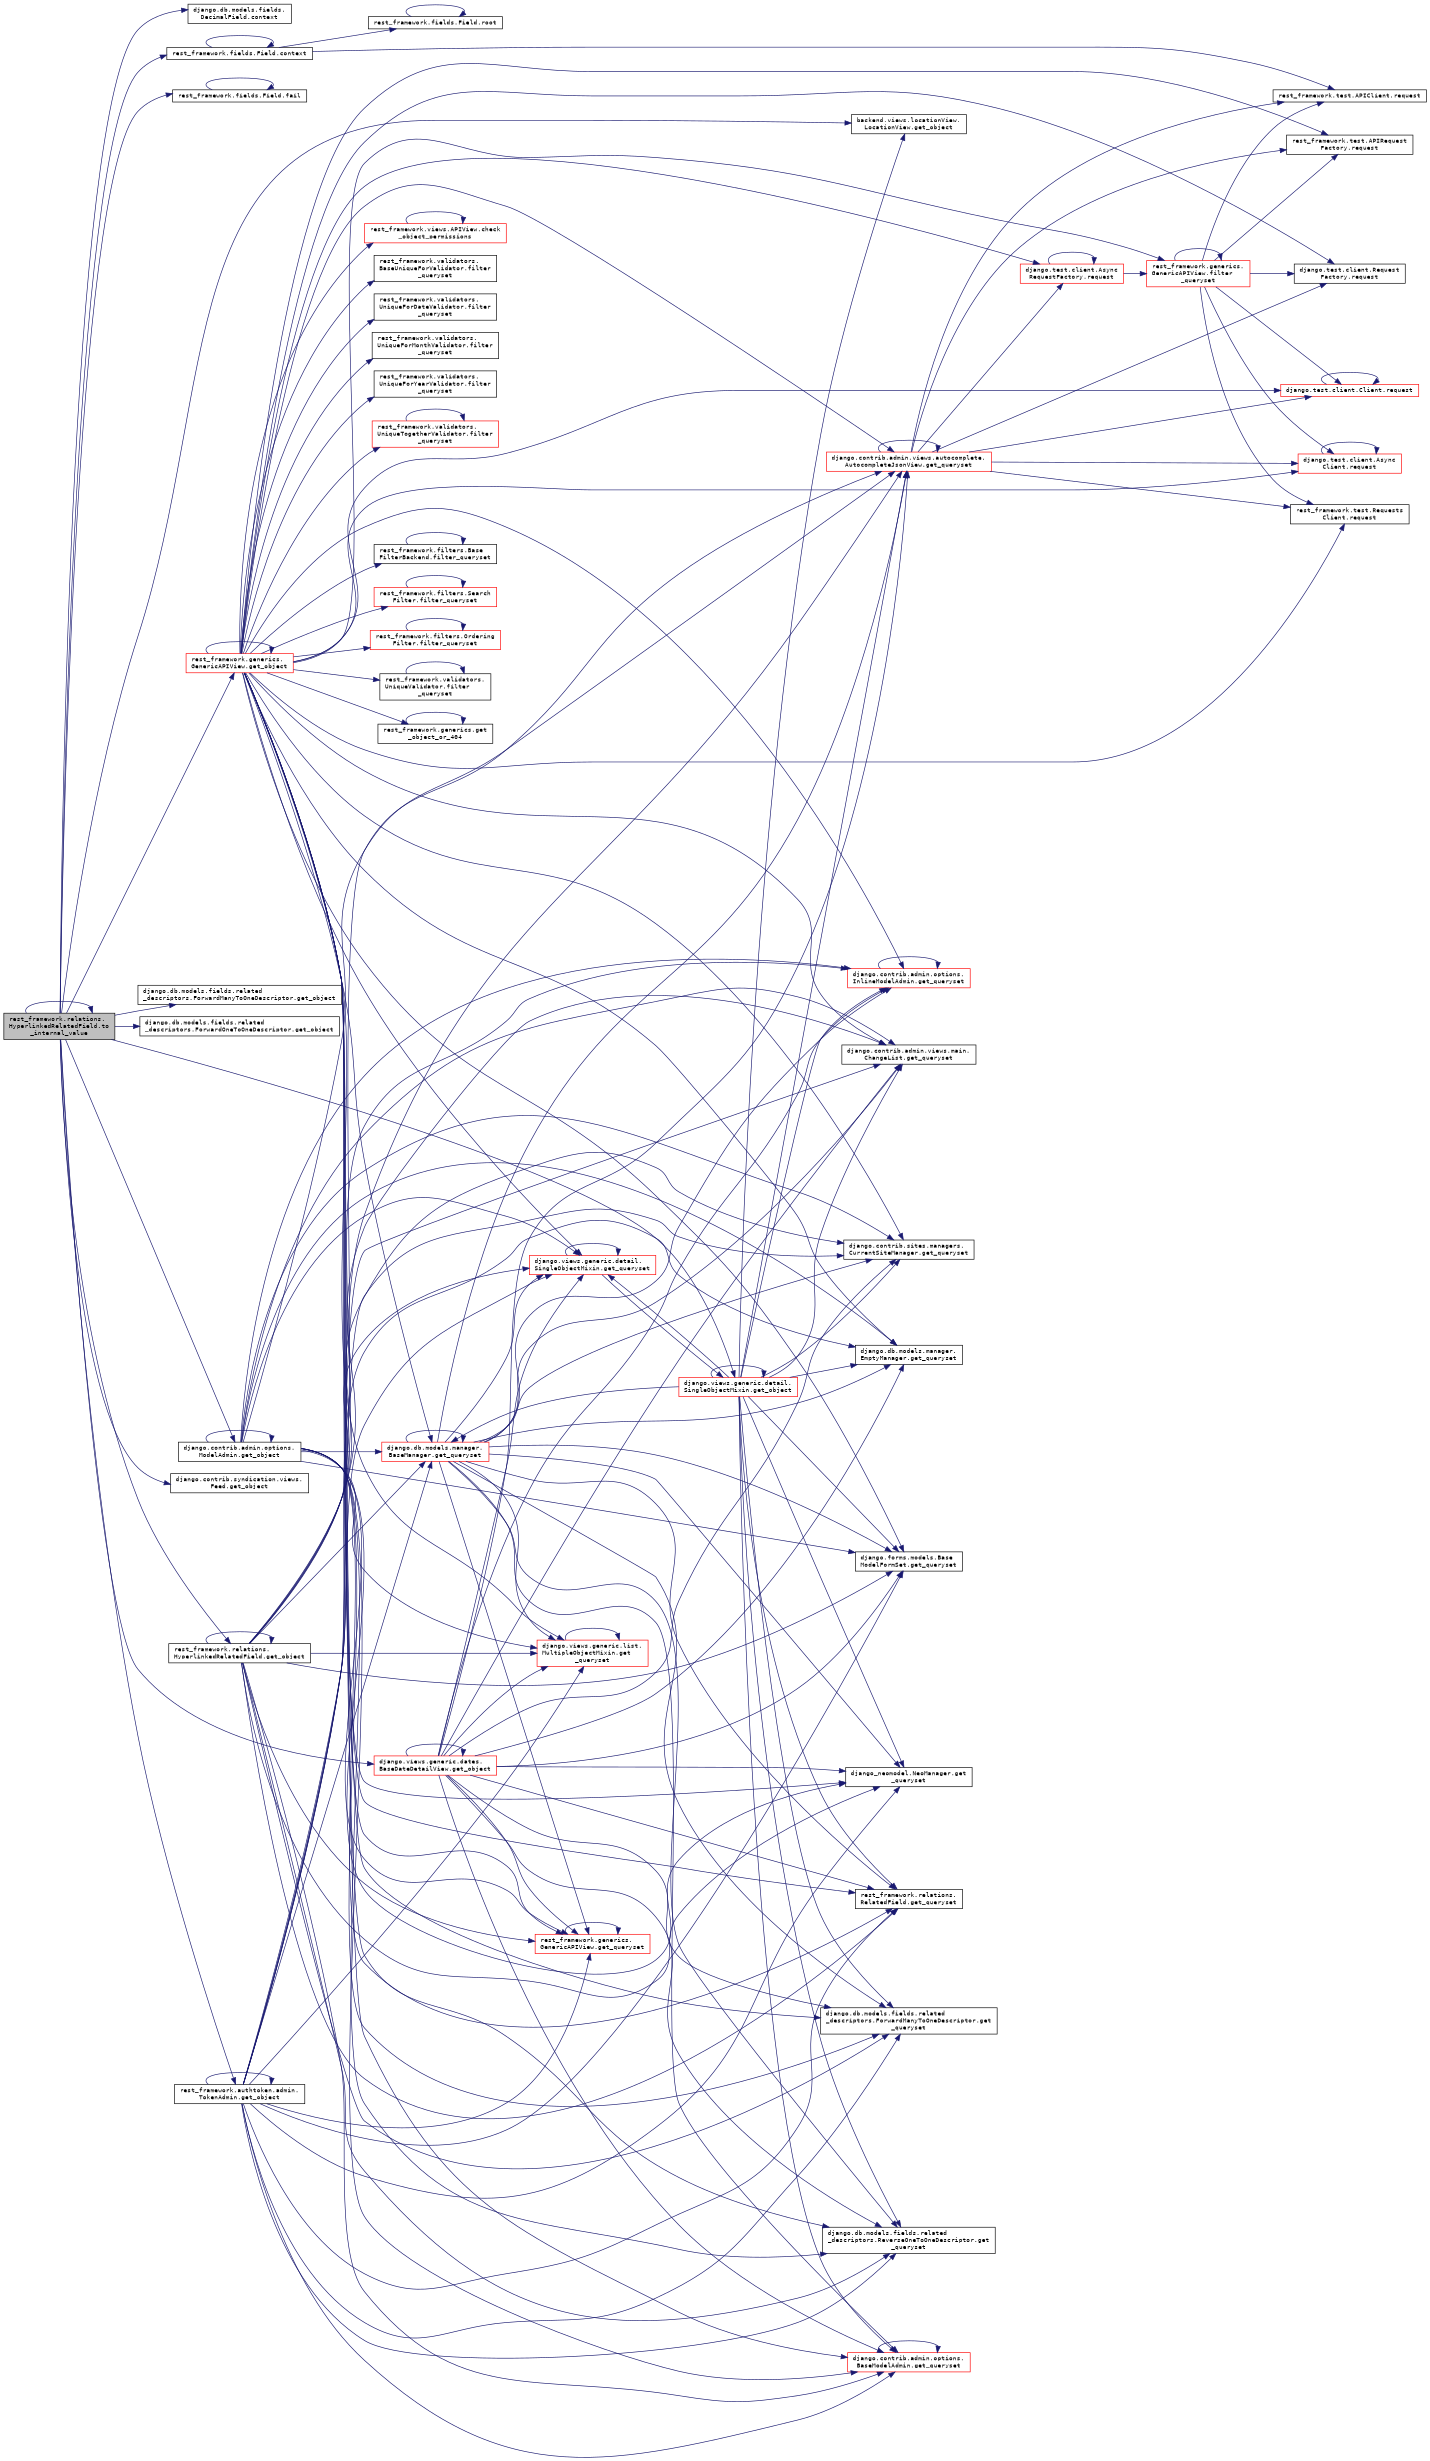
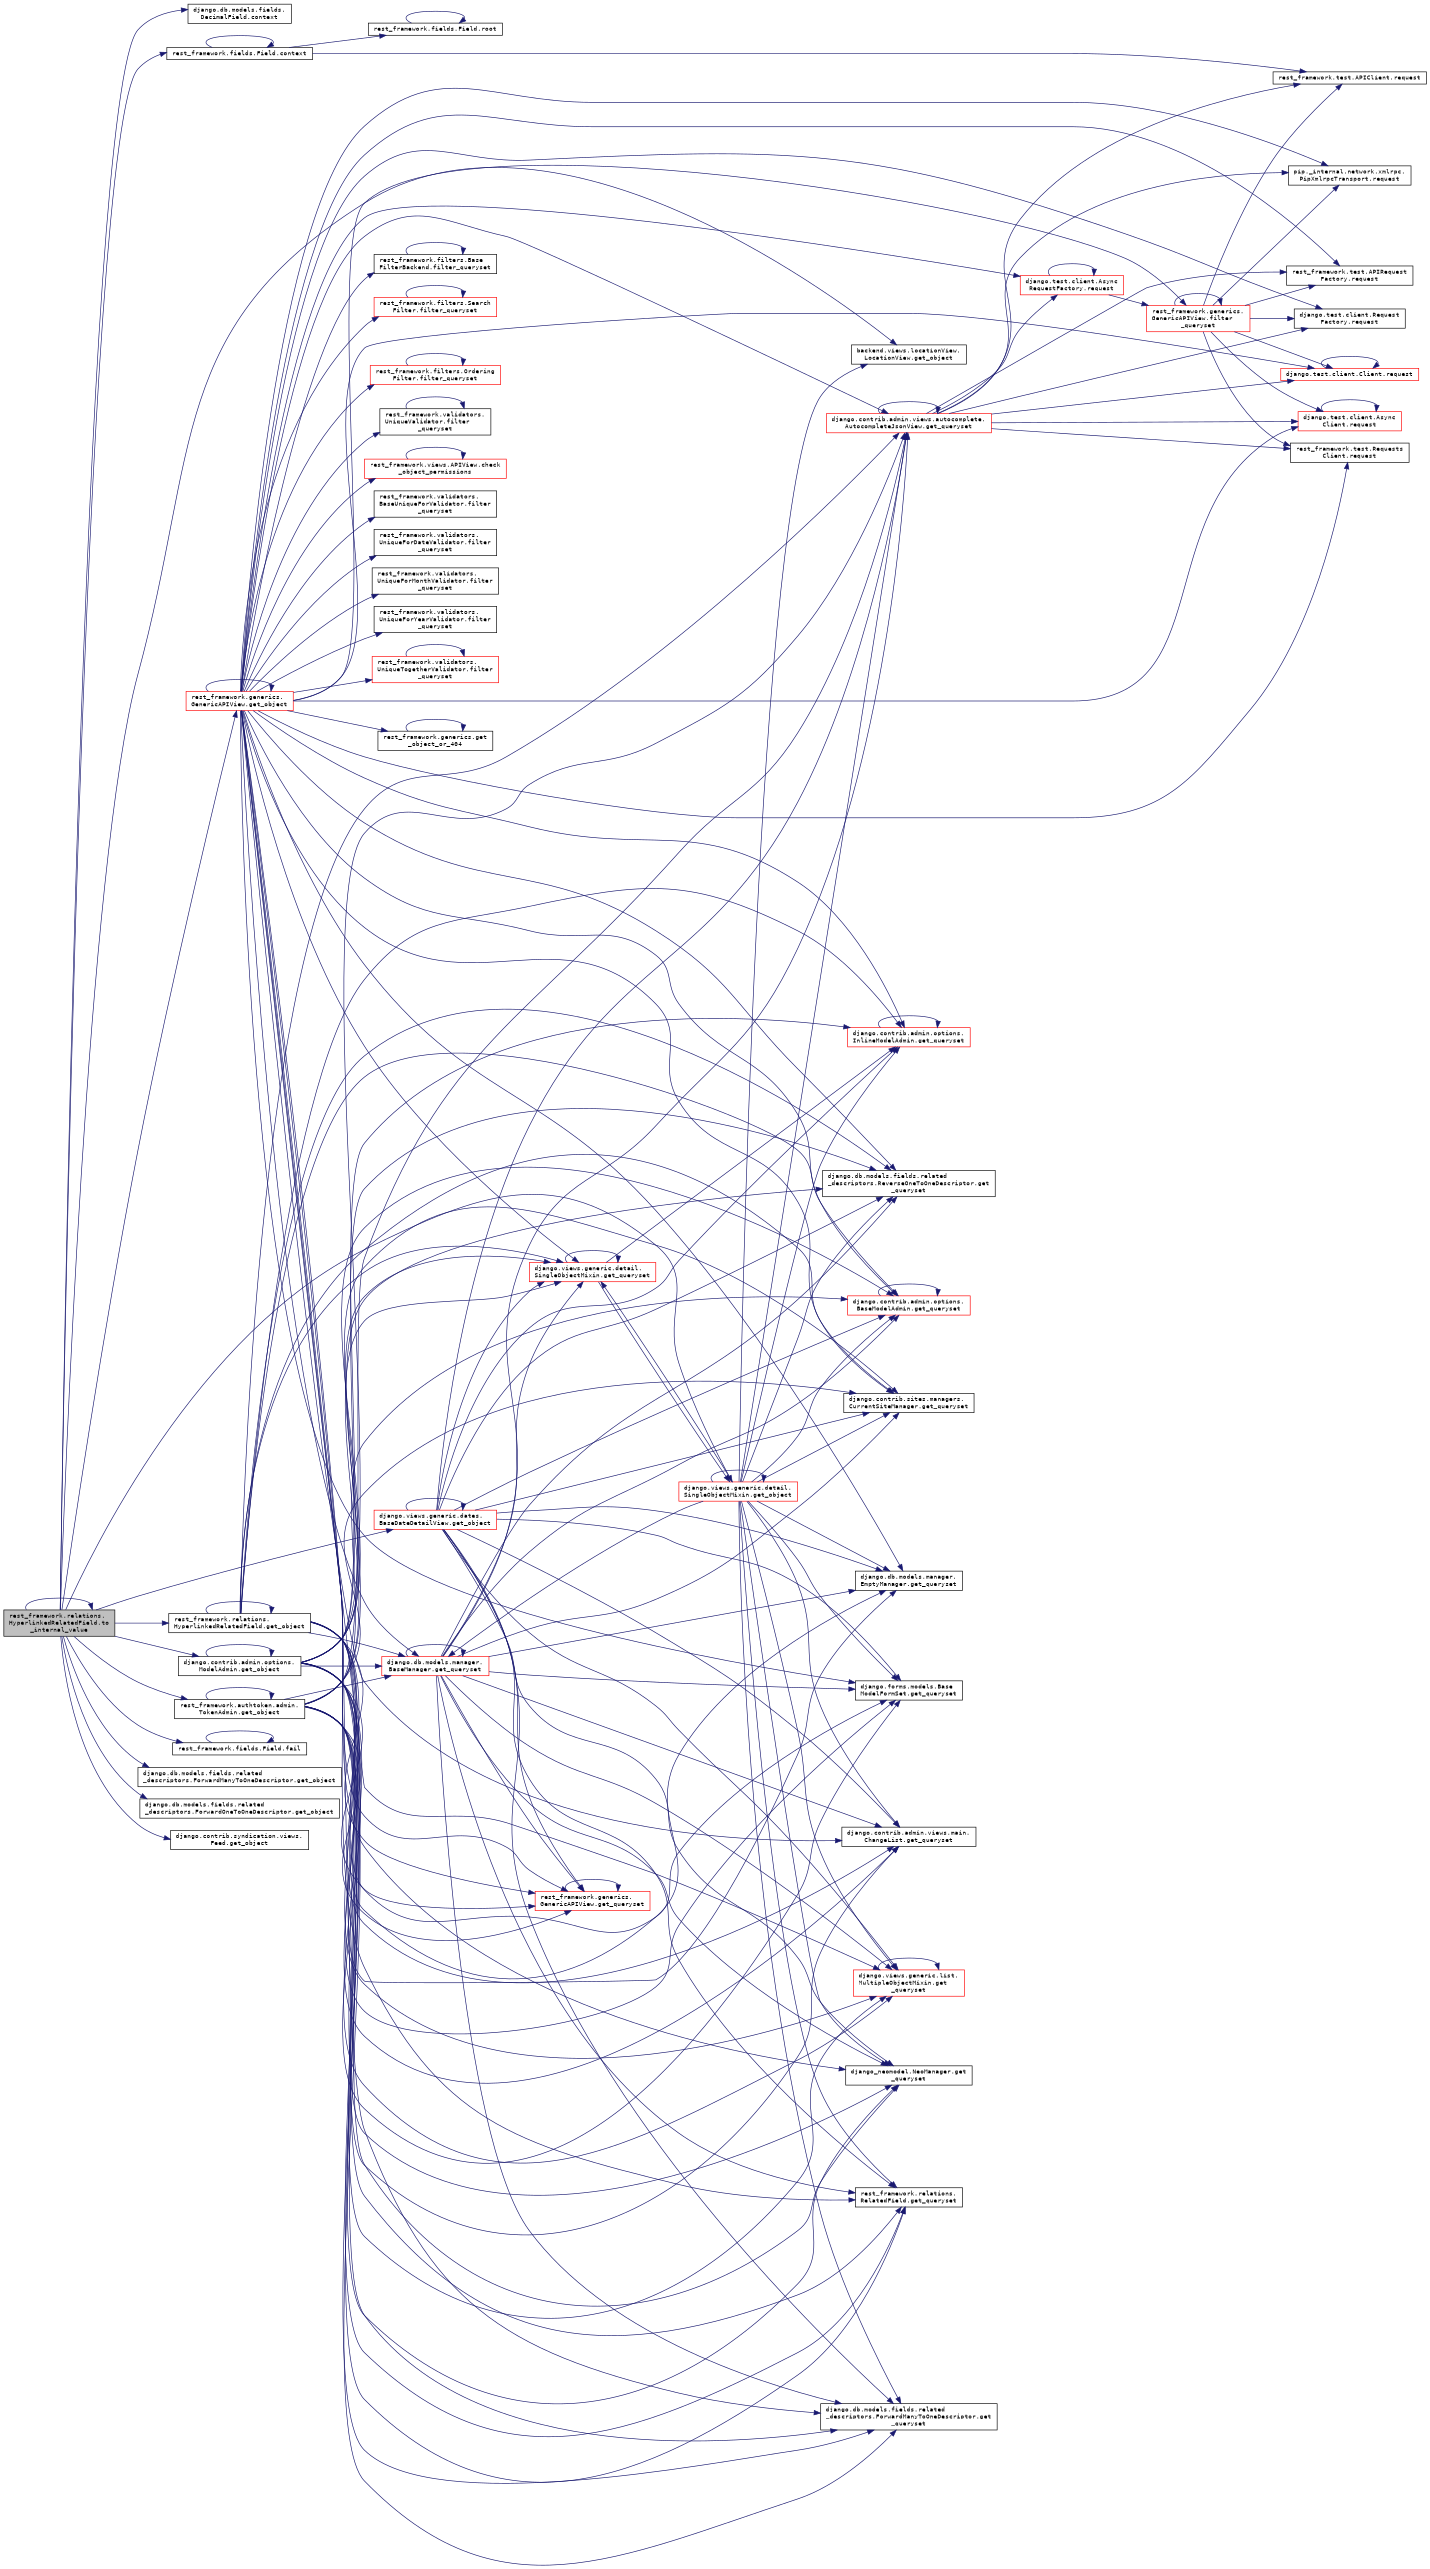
node "pip._internal.network.xmlrpc. PipXmlrpcTransport.request": added
edge "django.db.models.manager. BaseManager.get_queryset" -> "django.contrib.admin.options. InlineModelAdmin.get_queryset": now "django.views.generic.detail. SingleObjectMixin.get_queryset" -> "django.contrib.admin.options. InlineModelAdmin.get_queryset"
edge "django.views.generic.detail. SingleObjectMixin.get_object" -> "django.views.generic.list. MultipleObjectMixin.get _queryset": added
